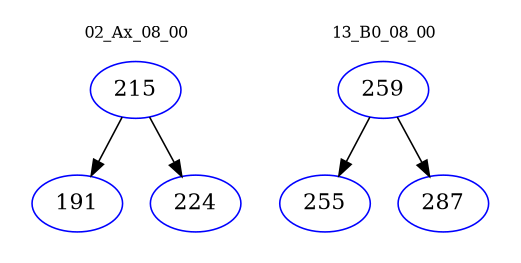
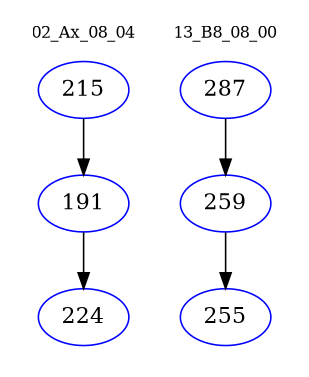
cluster "02_Ax_08_00": label "02_Ax_08_00" -> "02_Ax_08_04"
cluster "13_B0_08_00": label "13_B0_08_00" -> "13_B8_08_00"
edge "215" -> "224": now "191" -> "224"
edge "259" -> "287": reversed
